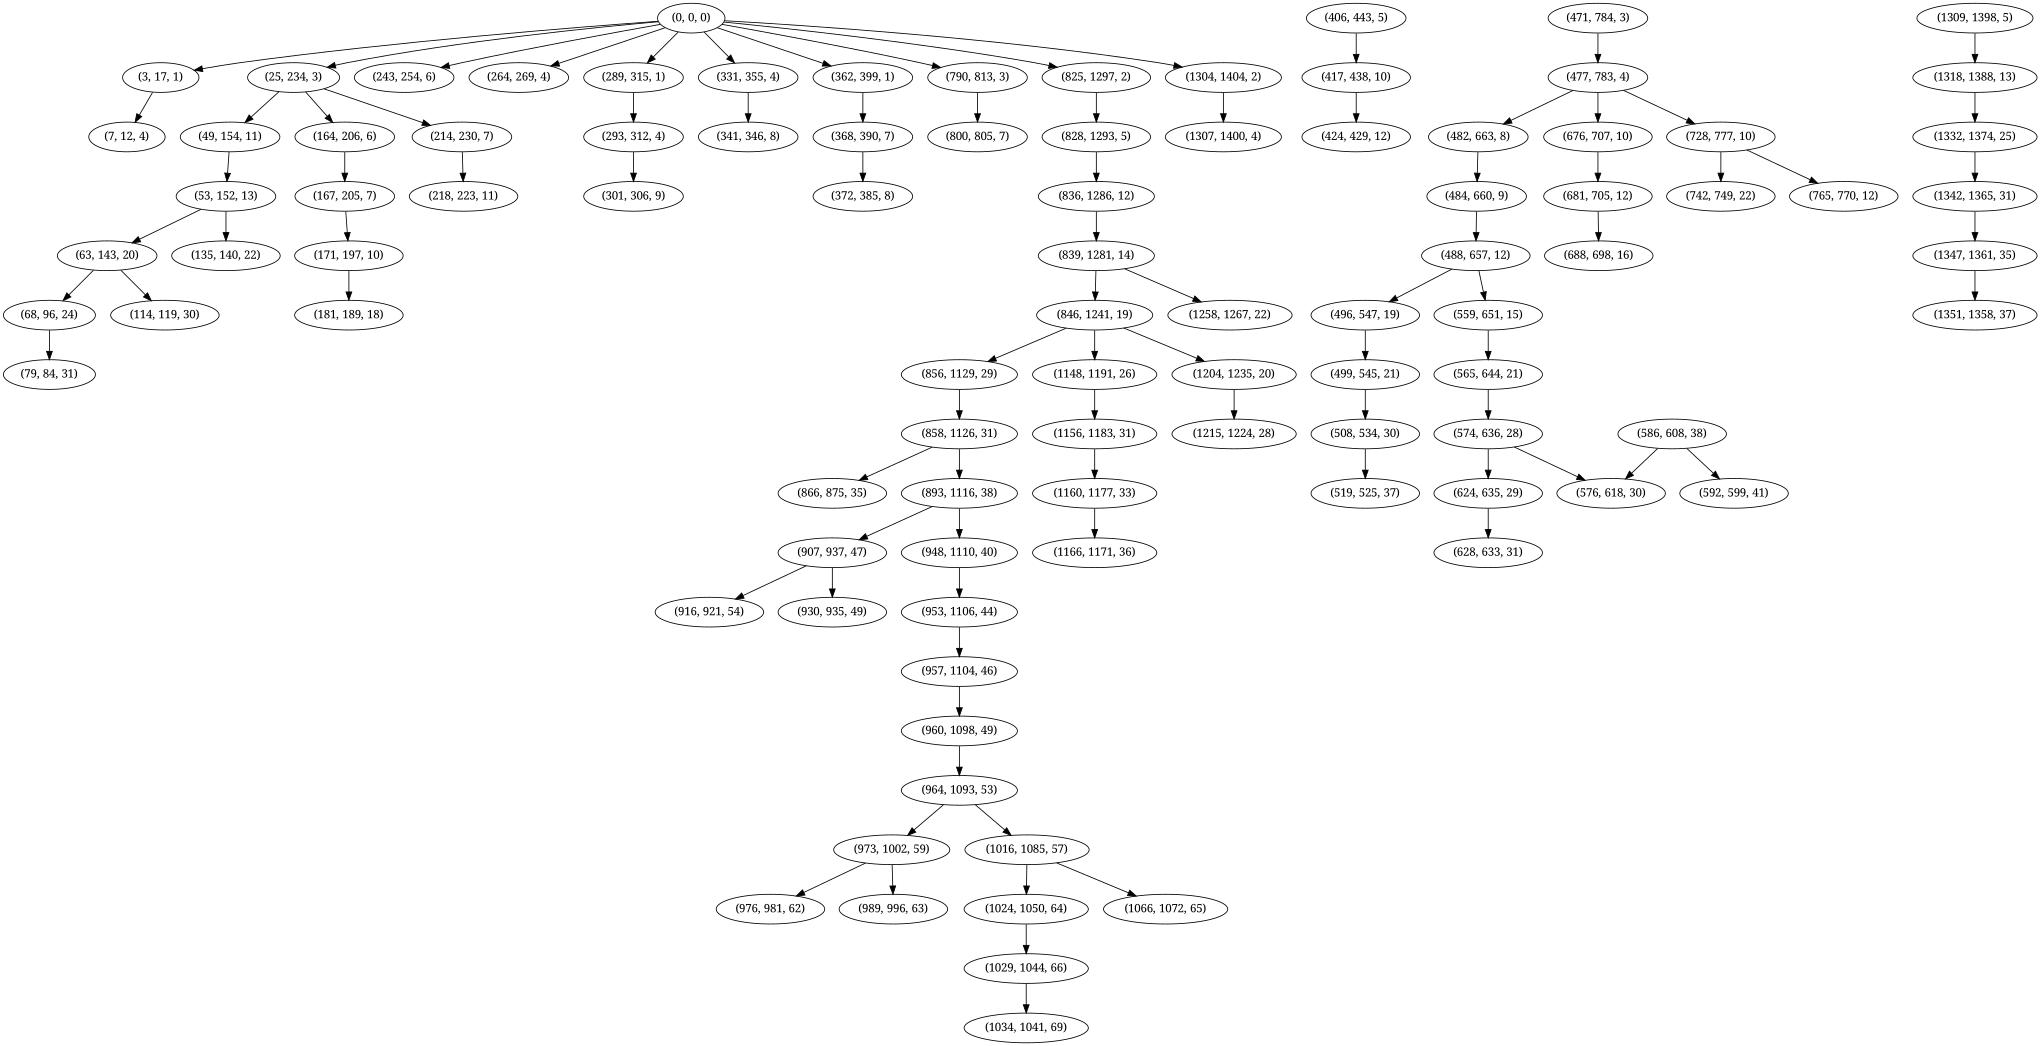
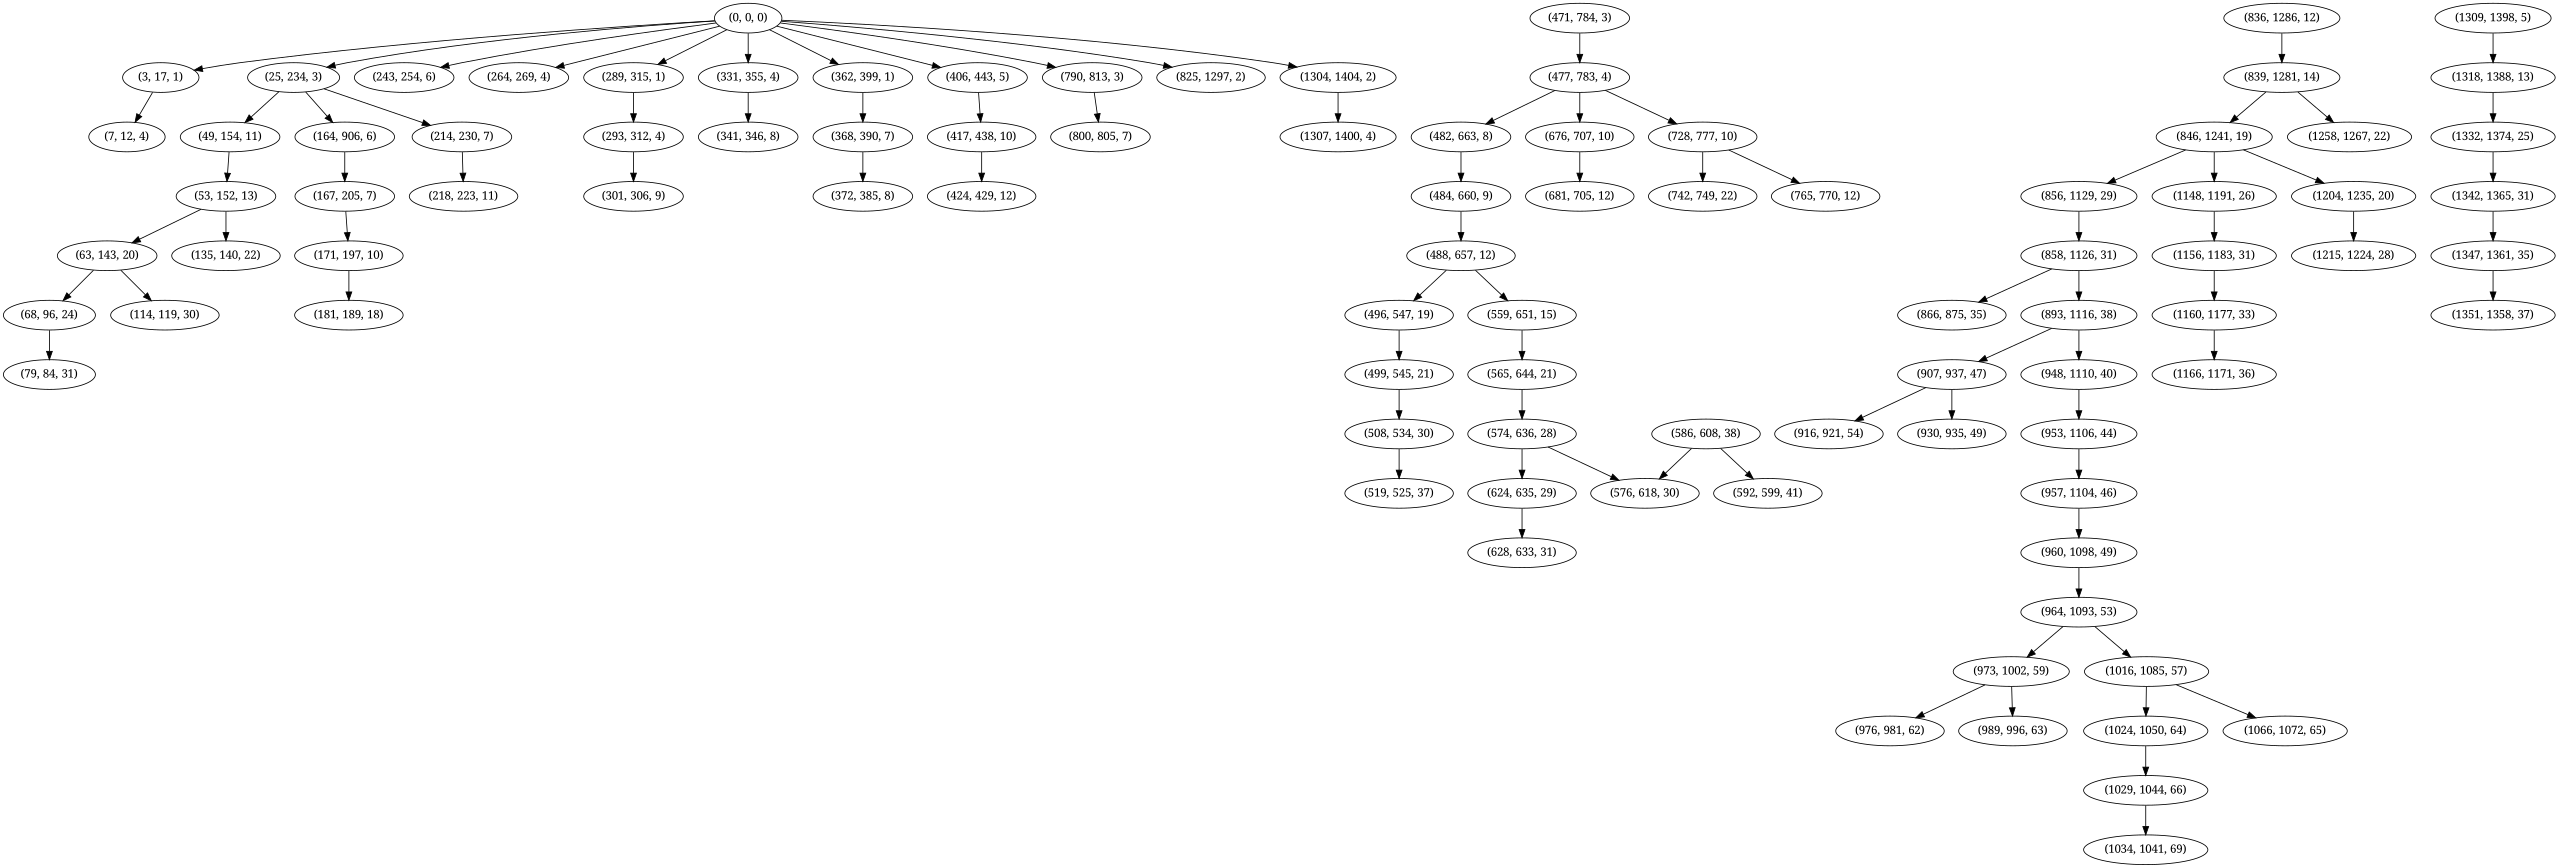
edge "(0, 0, 0)" -> "(406, 443, 5)": added
node "(164, 206, 6)": label "(164, 206, 6)" -> "(164, 906, 6)"
node "(828, 1293, 5)": removed
node "(688, 698, 16)": removed
